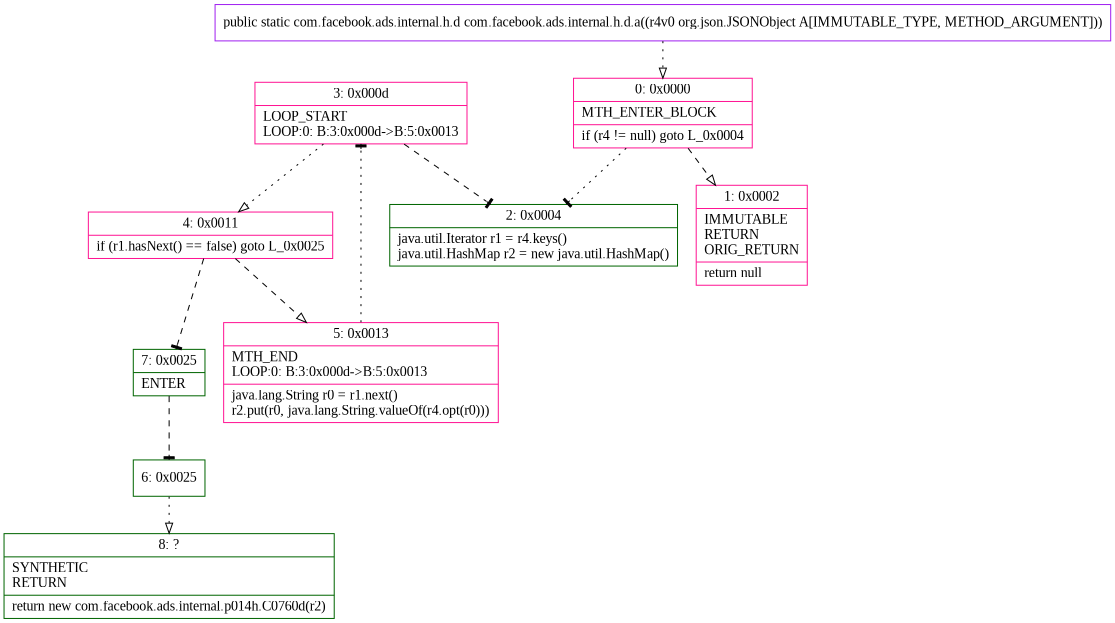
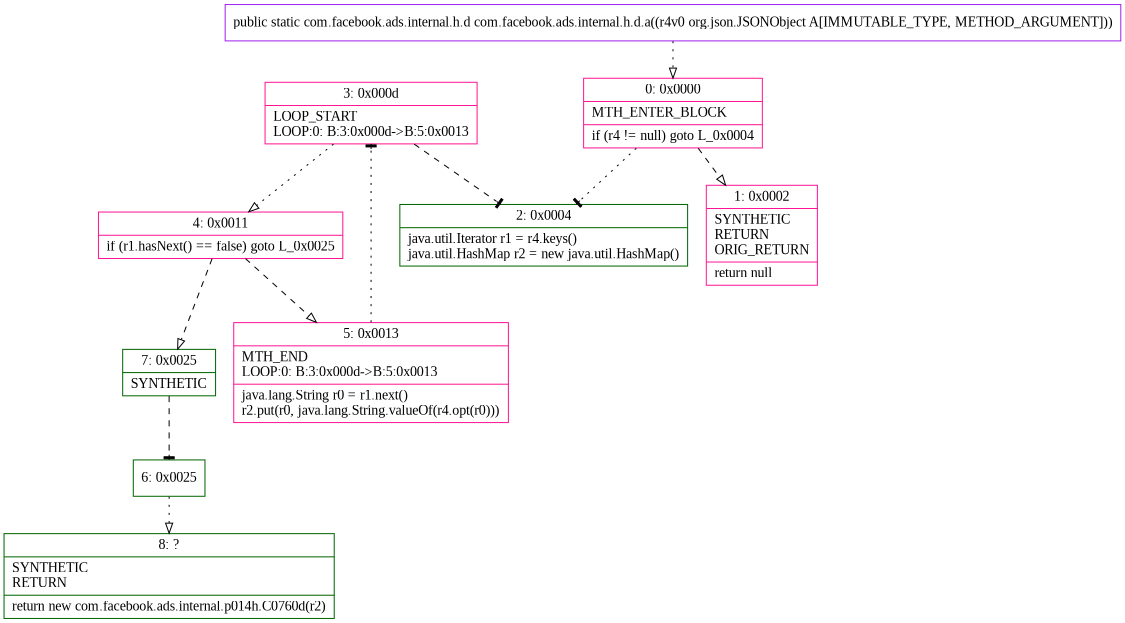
node "1: 0x0002": text "IMMUTABLE" -> "SYNTHETIC"
edge "4: 0x0011" -> "7: 0x0025": arrowhead tee -> onormal
node "7: 0x0025": text "ENTER" -> "SYNTHETIC"
